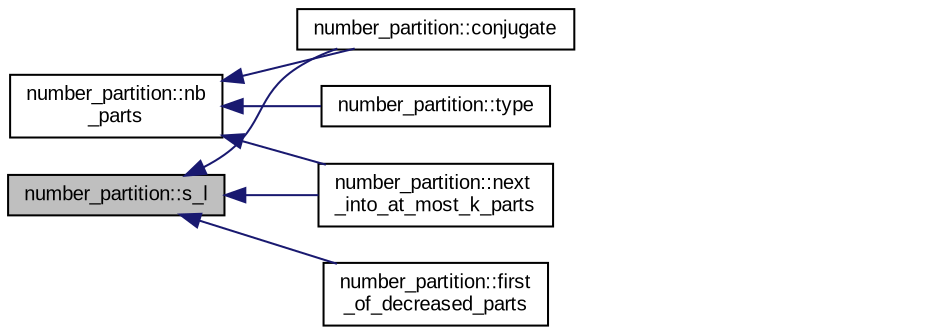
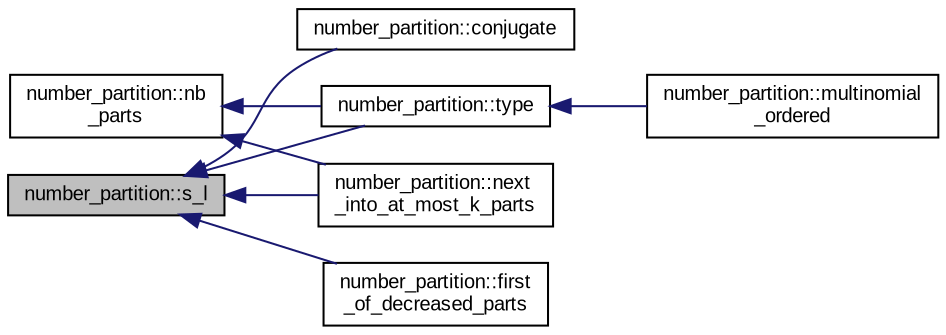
edge "number_partition::conjugate" -> "number_partition::nb _parts": removed
node "number_partition::multinomial _ordered": added
edge "number_partition::type" -> "number_partition::s_l": added
